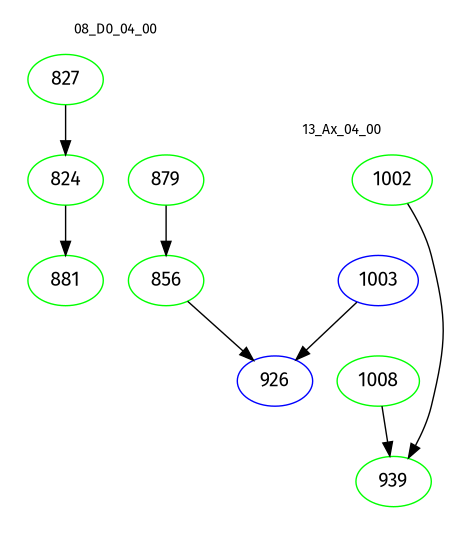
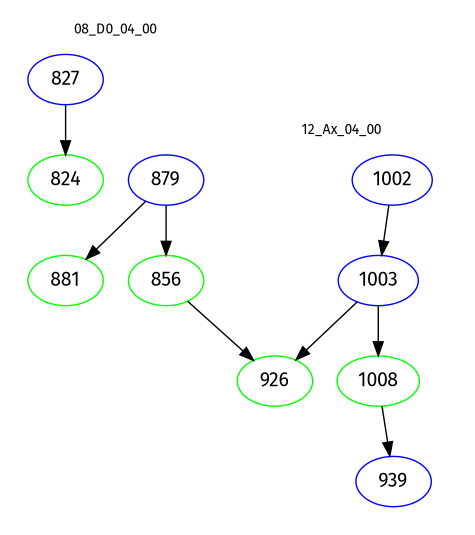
node "827": color green -> blue
cluster "13_Ax_04_00": label "13_Ax_04_00" -> "12_Ax_04_00"
node "879": color green -> blue
node "1002": color green -> blue
edge "824" -> "881": now "879" -> "881"
edge "1003" -> "1008": added
edge "1002" -> "939": now "1002" -> "1003"
node "926": color blue -> green
node "939": color green -> blue
